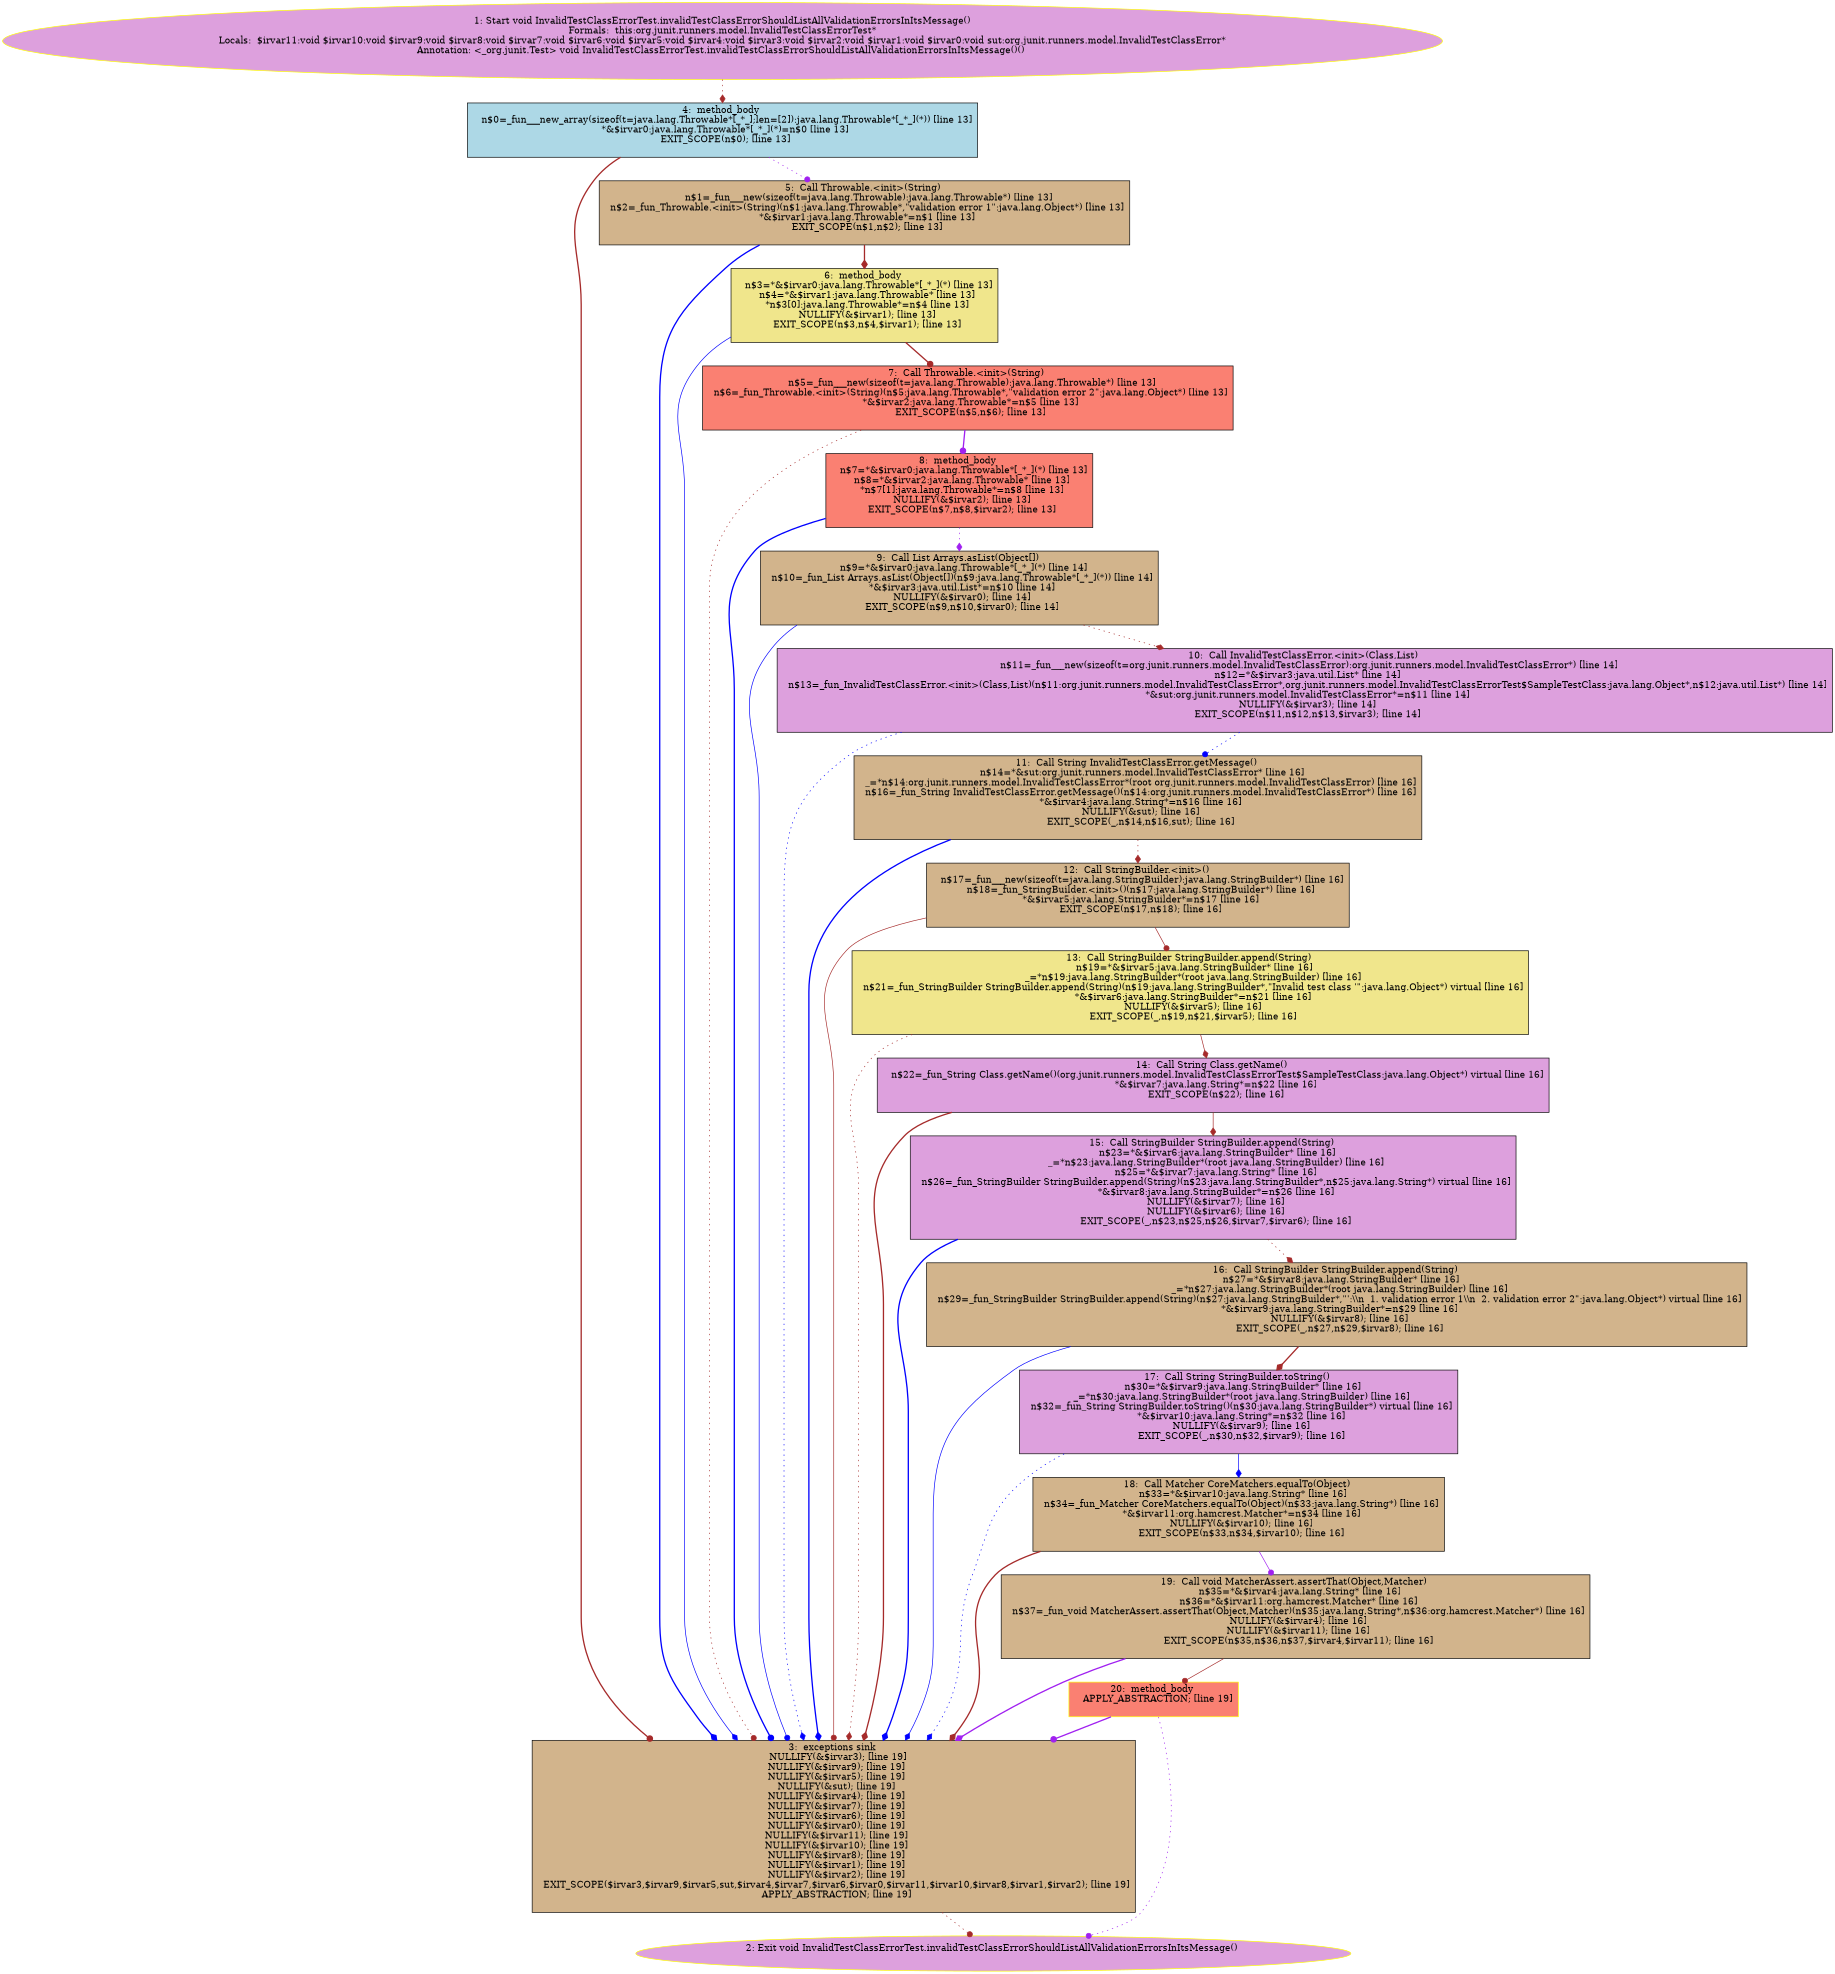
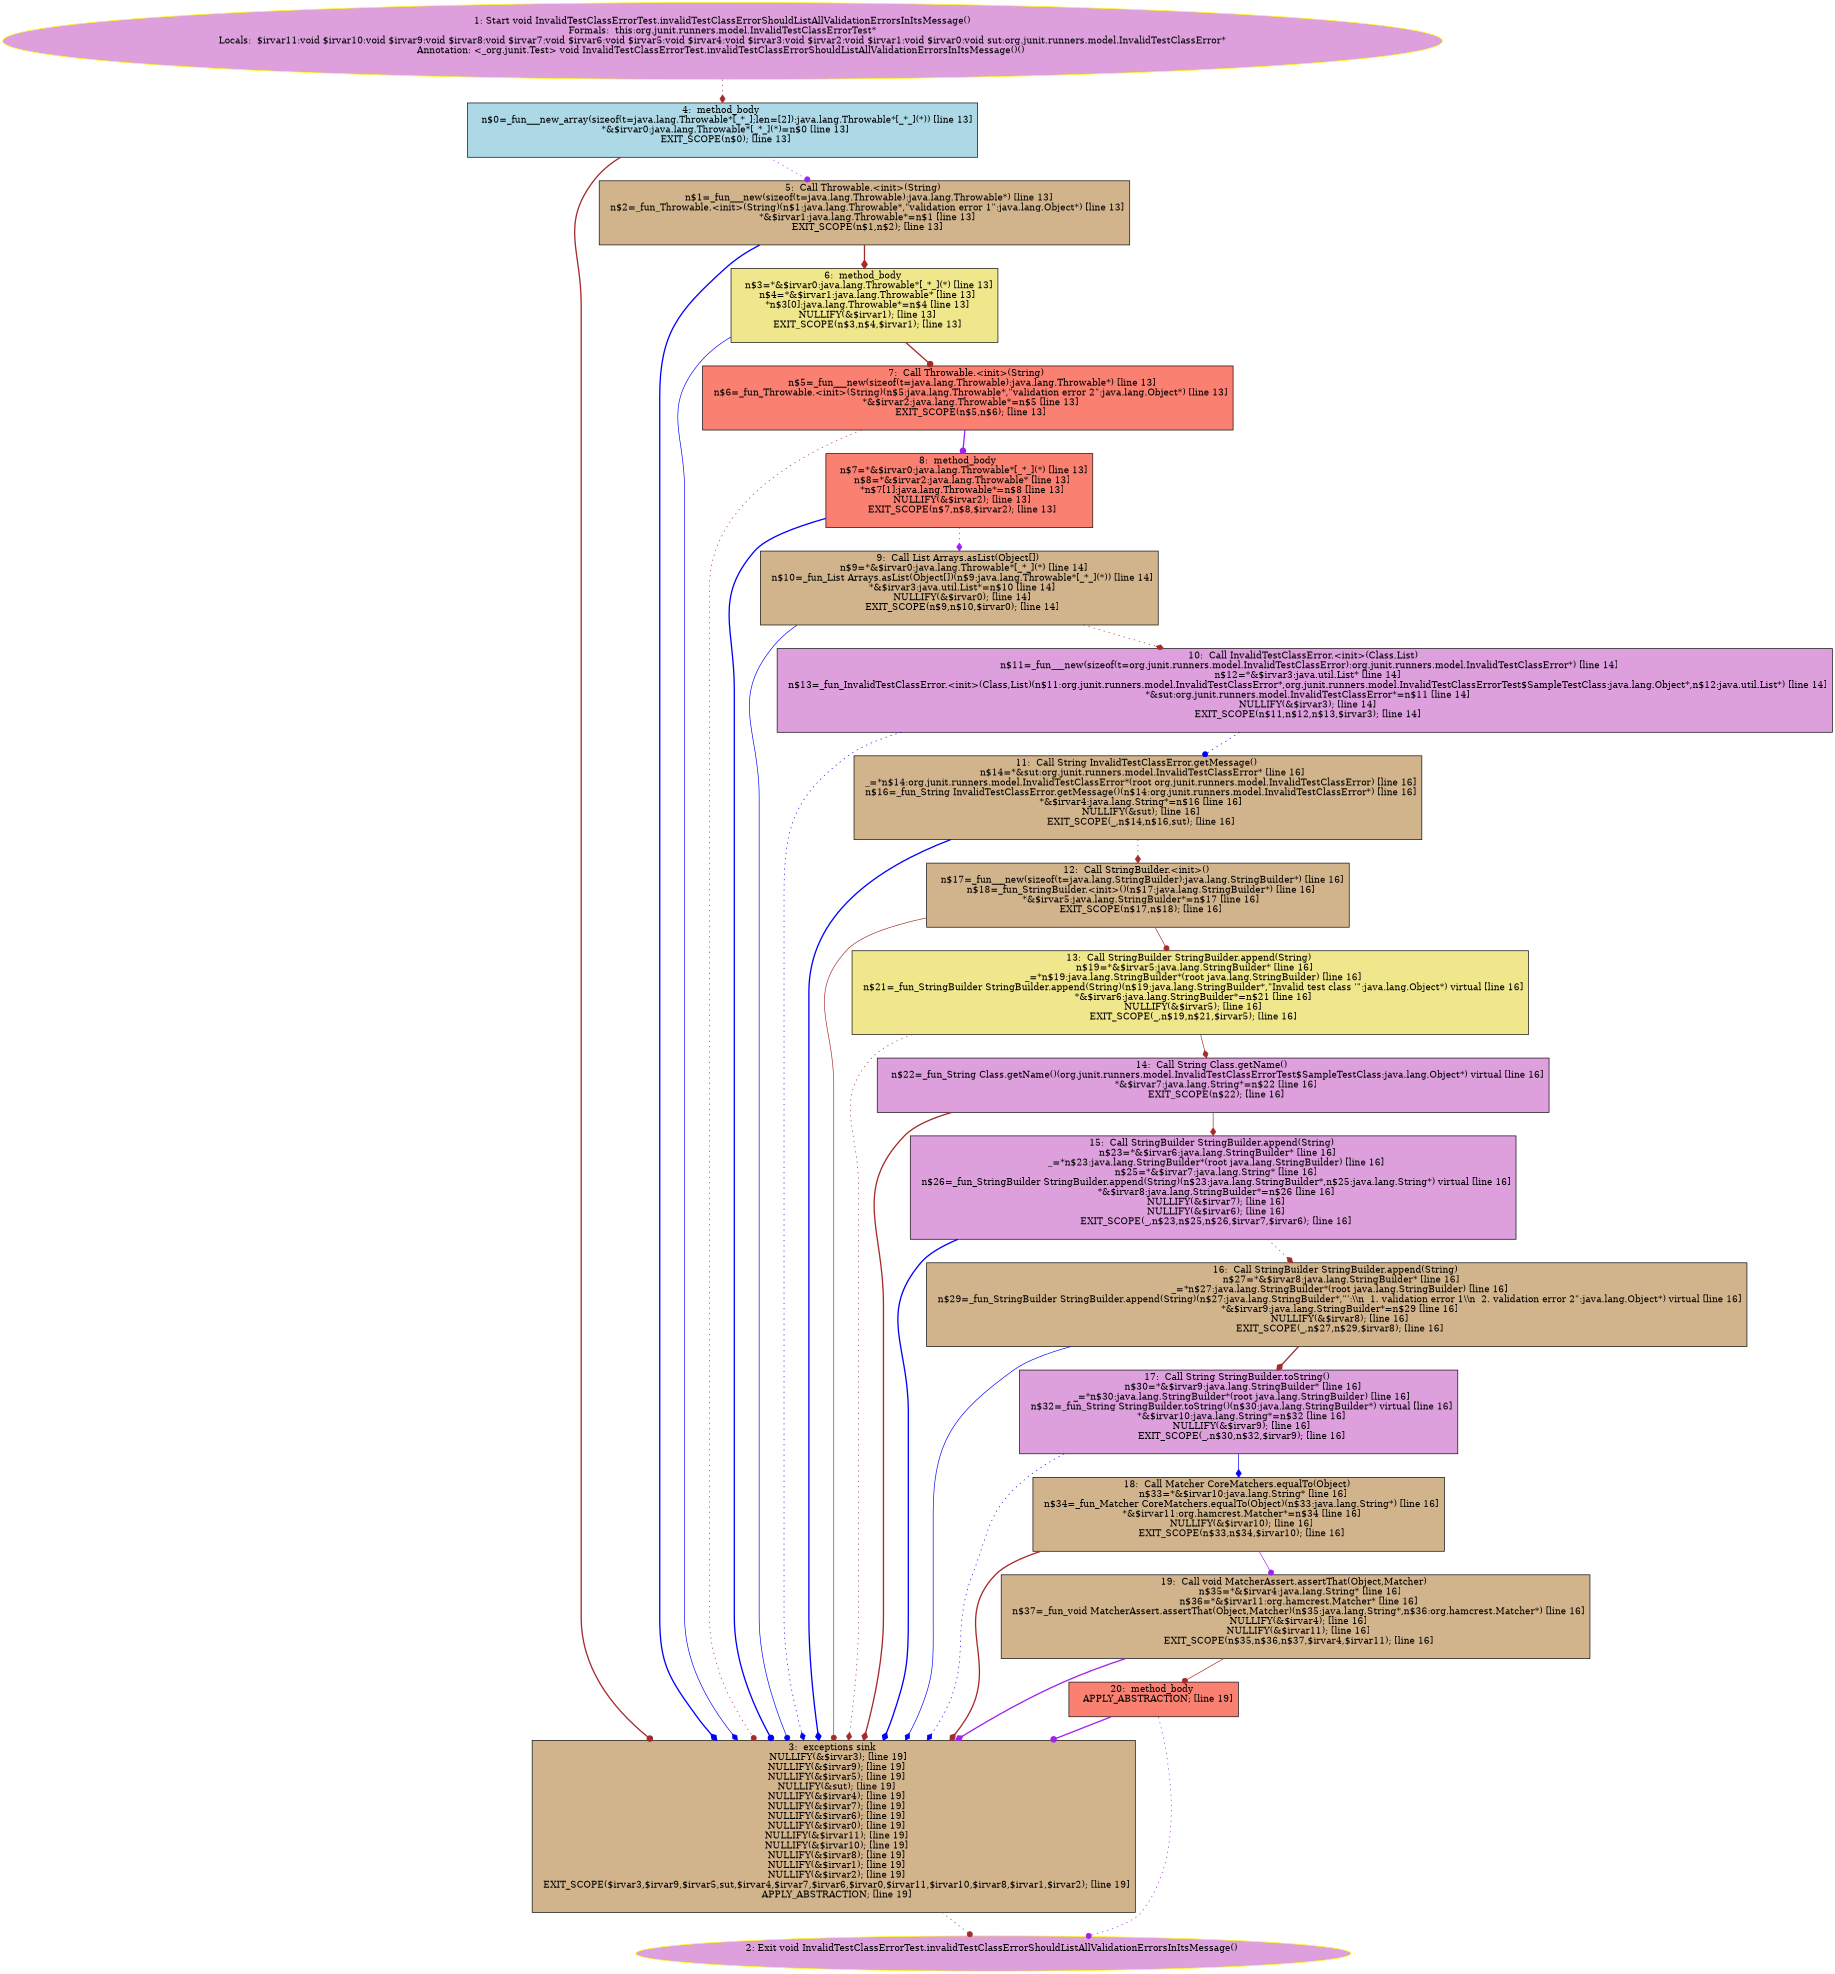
node "20:  method_body APPLY_ABSTRACTION; [line 19]": color yellow -> black
